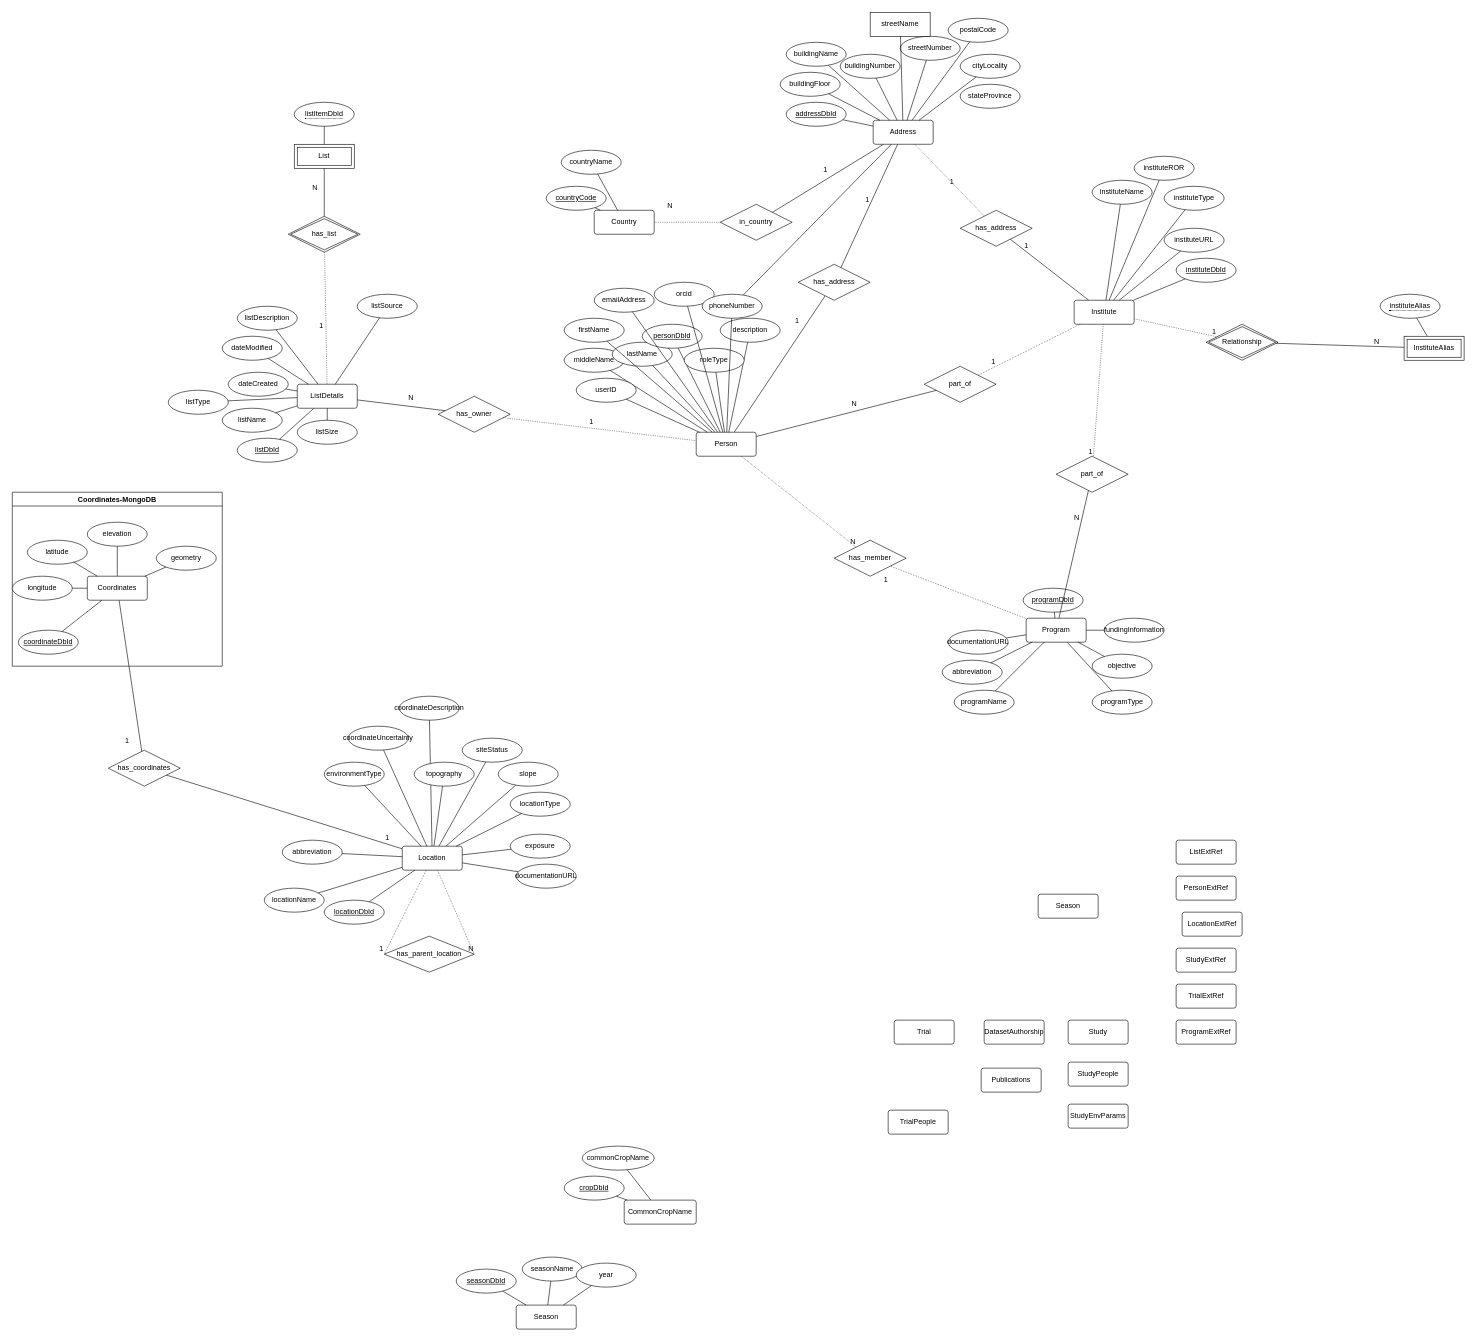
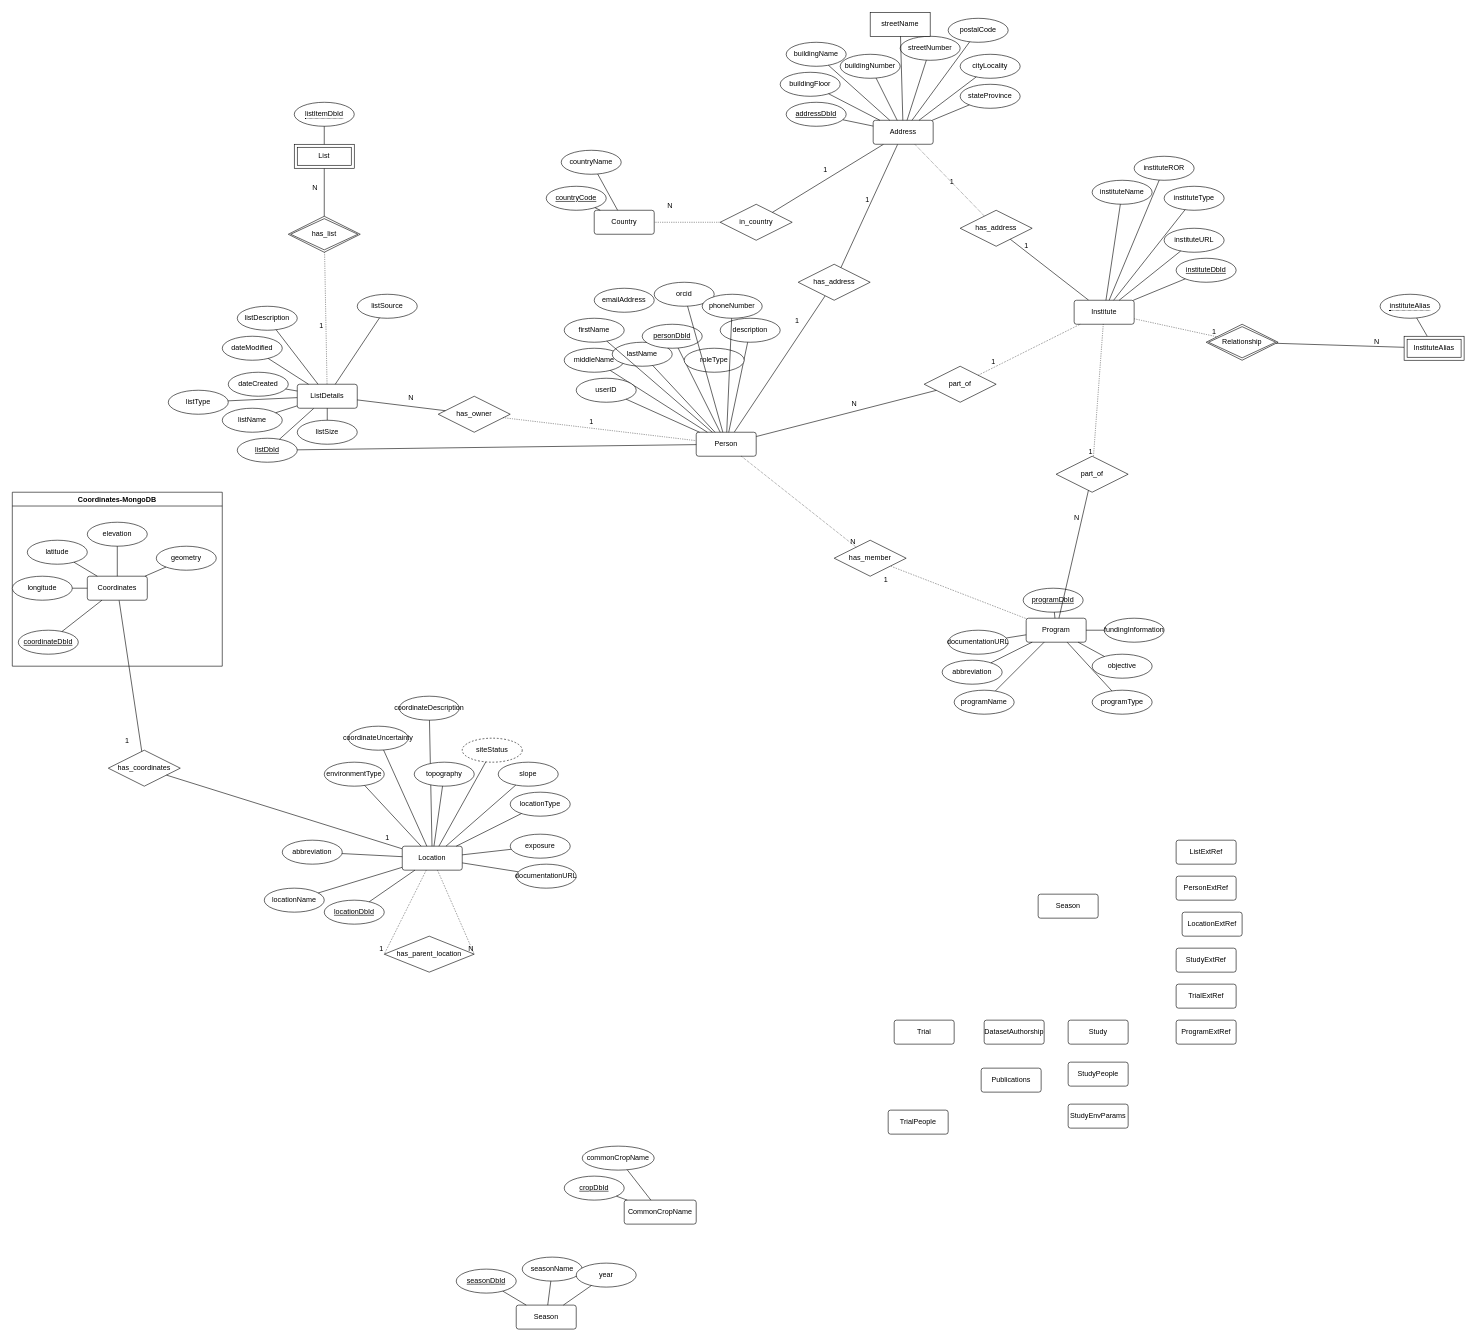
edge "Address" -- "phoneNumber": now "Address" -- "stateProvince"
edge "emailAddress" -- "Person": now "listDbId" -- "Person"
edge "roleType" -- "Person": removed
node "siteStatus": style solid -> dashed
